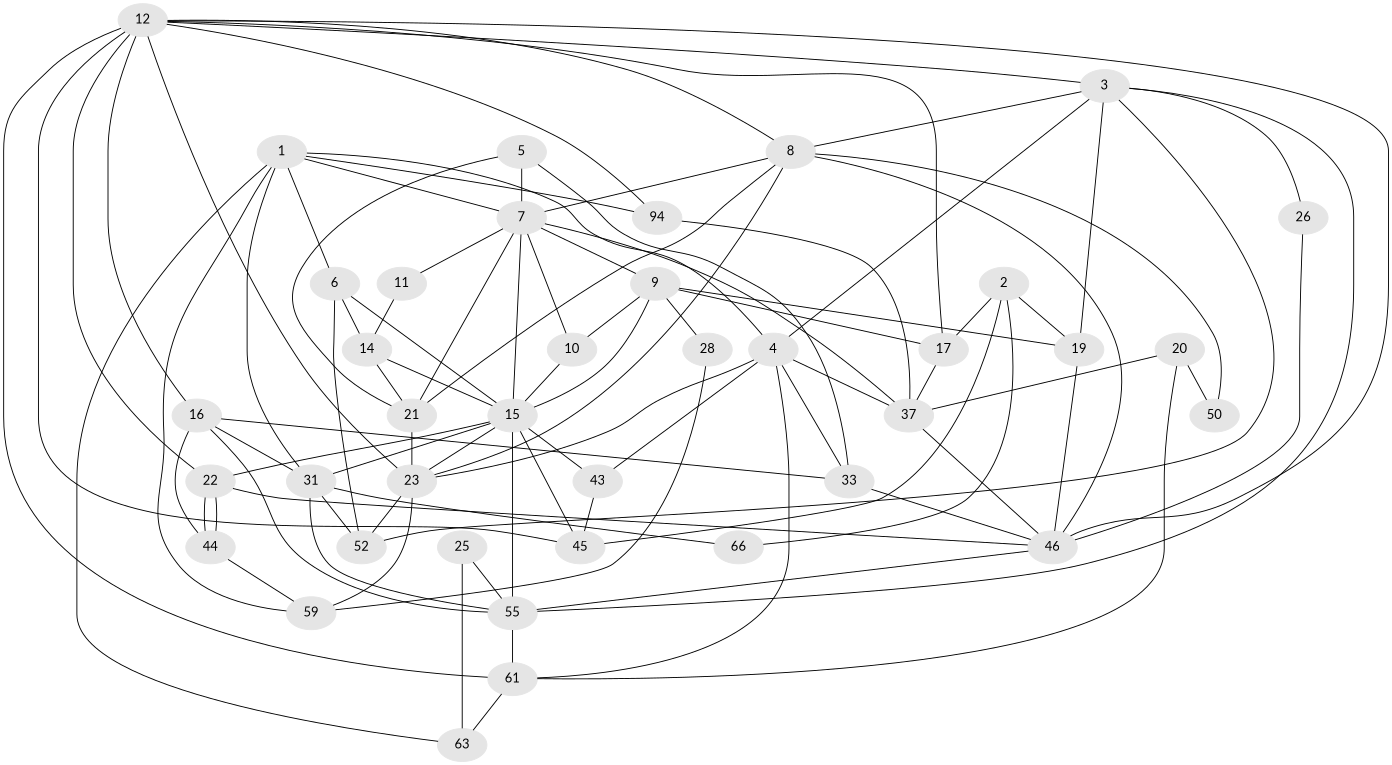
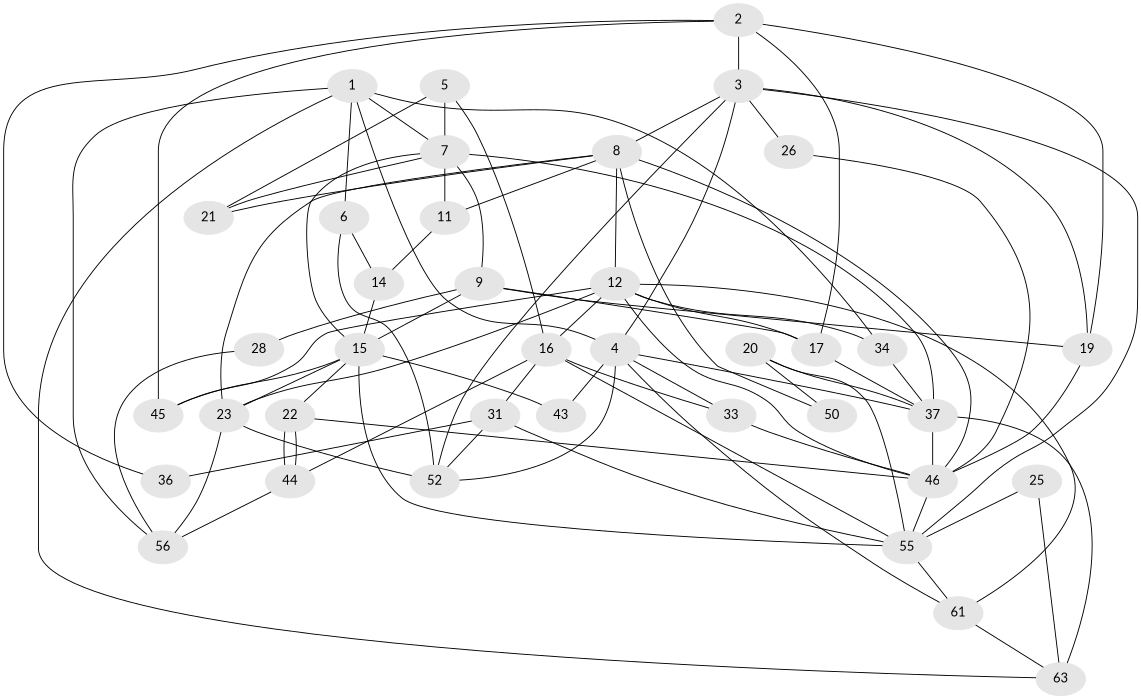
edge "12" -- "3": now "2" -- "3"
edge "8" -- "7": now "8" -- "11"
node "94": label "94" -> "34"
edge "12" -- "22": removed
edge "5" -- "33": now "5" -- "16"
edge "1" -- "31": removed
edge "6" -- "15": removed
node "10": removed
edge "14" -- "21": removed
edge "4" -- "23": now "4" -- "52"
edge "15" -- "31": removed
edge "21" -- "23": removed
edge "37" -- "63": added
edge "43" -- "45": removed
node "66": label "66" -> "36"
node "59": label "59" -> "56"
edge "20" -- "61": now "20" -- "55"
